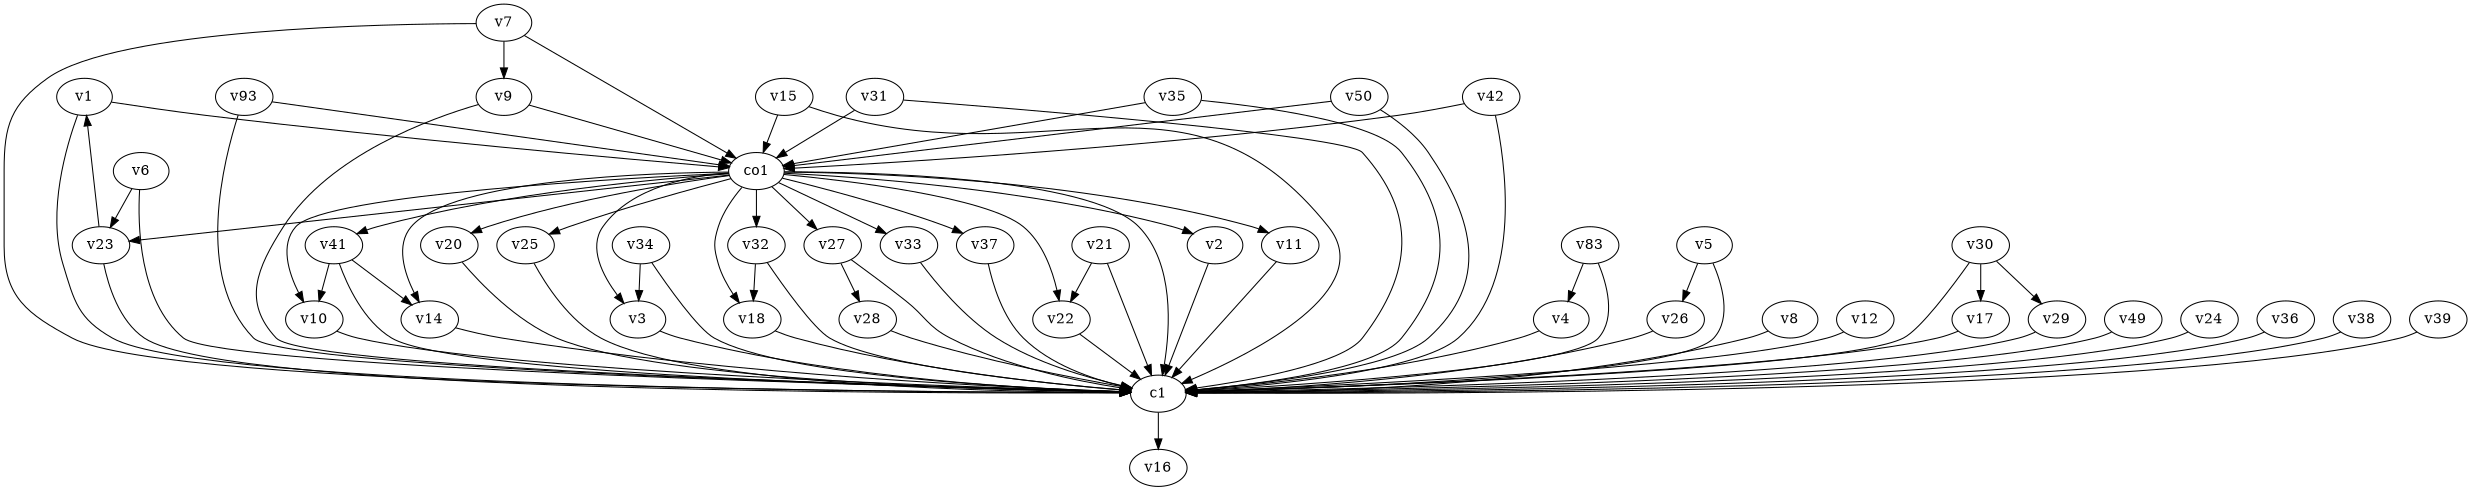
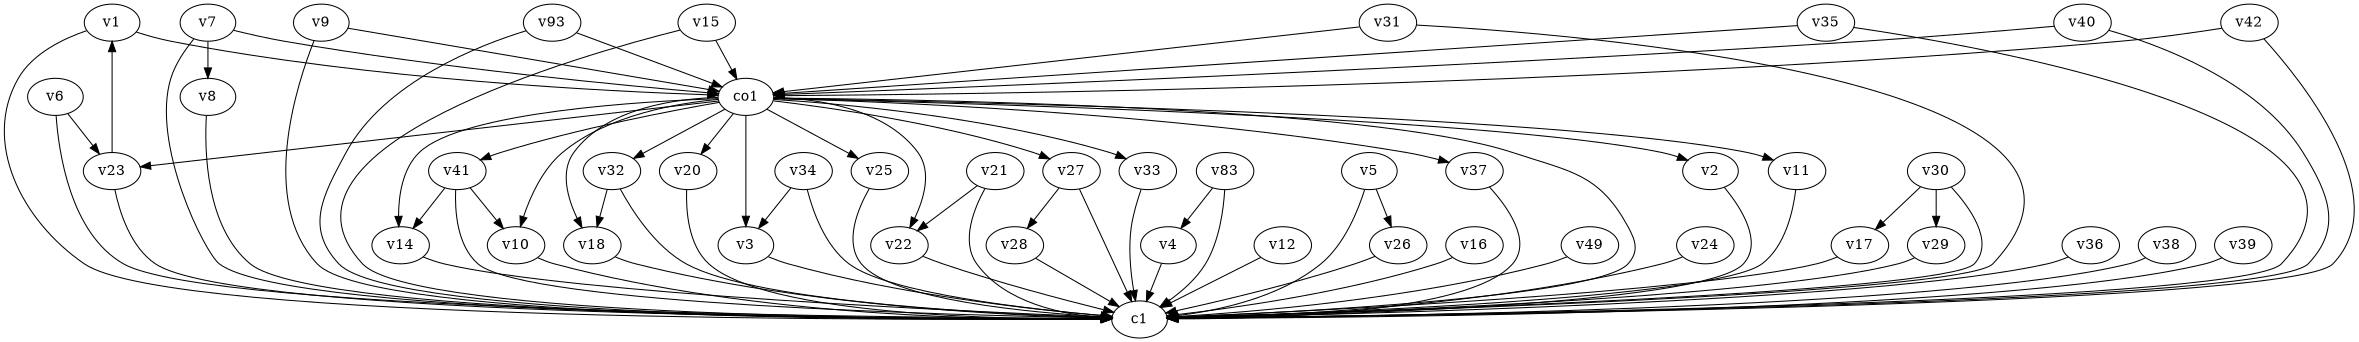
edge "v7" -> "v9": now "v7" -> "v8"
node "v50": label "v50" -> "v40"
edge "c1" -> "v16": reversed
